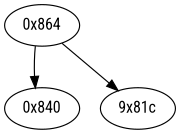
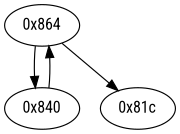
edge "0x840" -> "0x864": added
node "9x81c": label "9x81c" -> "0x81c"
